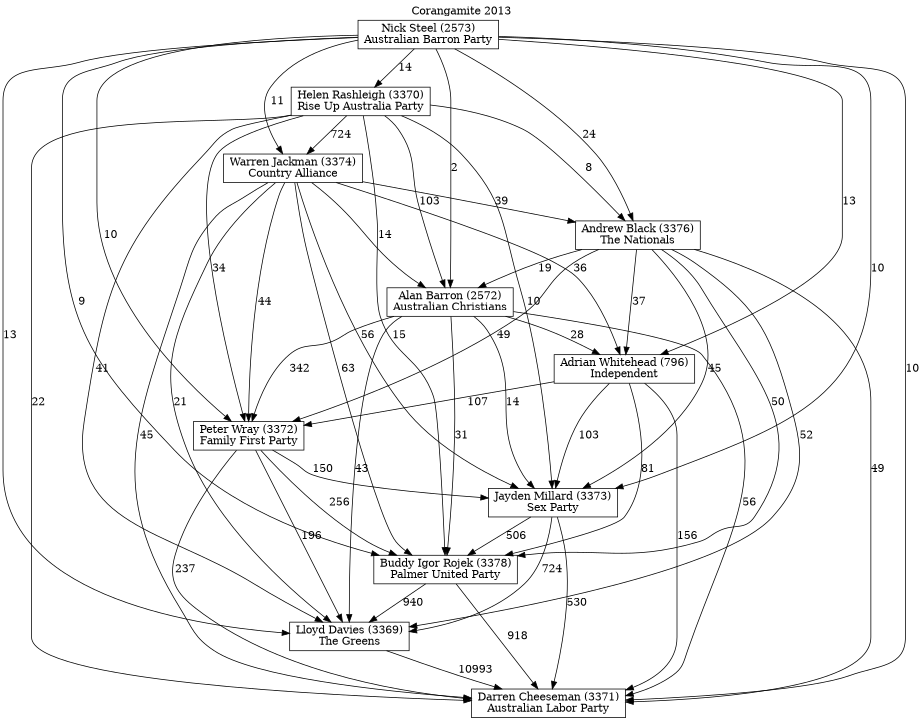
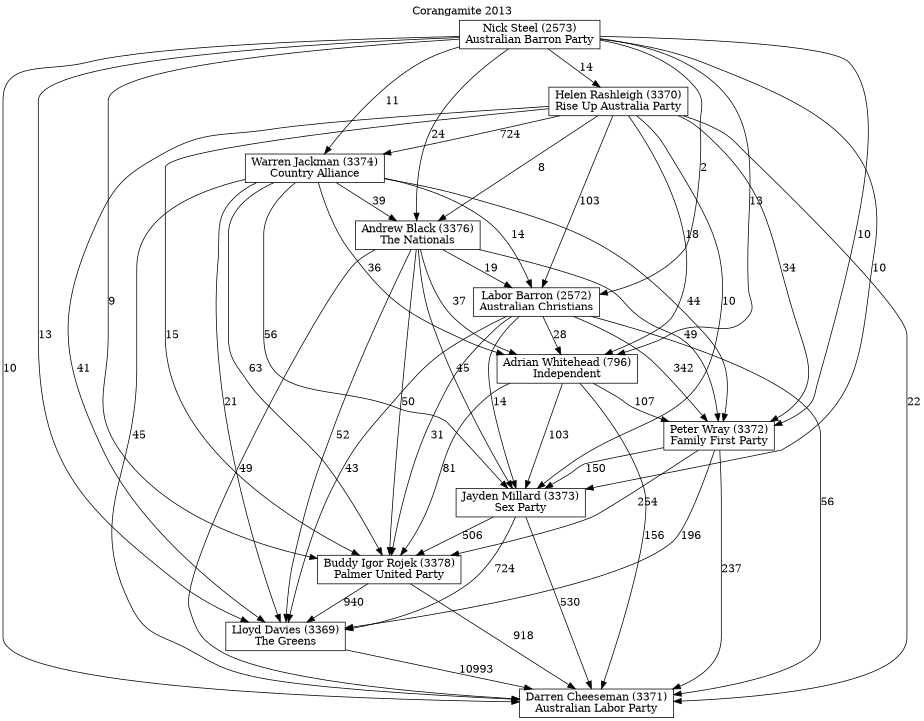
edge "Helen Rashleigh (3370) Rise Up Australia Party" -> "Adrian Whitehead (796) Independent": added, label "18"
node "Alan Barron (2572) Australian Christians": label "Alan Barron (2572) Australian Christians" -> "Labor Barron (2572) Australian Christians"
edge "Peter Wray (3372) Family First Party" -> "Buddy Igor Rojek (3378) Palmer United Party": label "256" -> "254"
